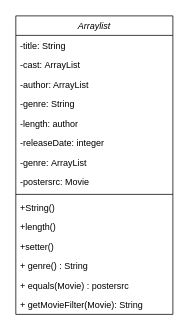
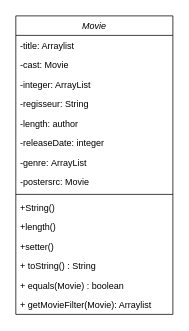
node "Arraylist": label "Arraylist" -> "Movie"
node "-title: String": label "-title: String" -> "-title: Arraylist"
node "-cast: ArrayList": label "-cast: ArrayList" -> "-cast: Movie"
node "-author: ArrayList": label "-author: ArrayList" -> "-integer: ArrayList"
node "-genre: String": label "-genre: String" -> "-regisseur: String"
node "+ genre() : String": label "+ genre() : String" -> "+ toString() : String"
node "+ equals(Movie) : postersrc": label "+ equals(Movie) : postersrc" -> "+ equals(Movie) : boolean"
node "+ getMovieFilter(Movie): String": label "+ getMovieFilter(Movie): String" -> "+ getMovieFilter(Movie): Arraylist"
